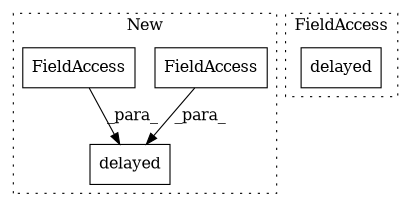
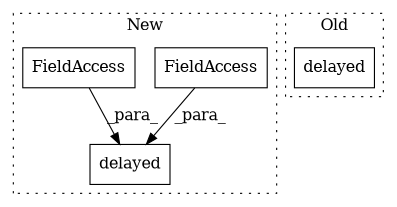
cluster "FieldAccess": label "FieldAccess" -> "Old"
